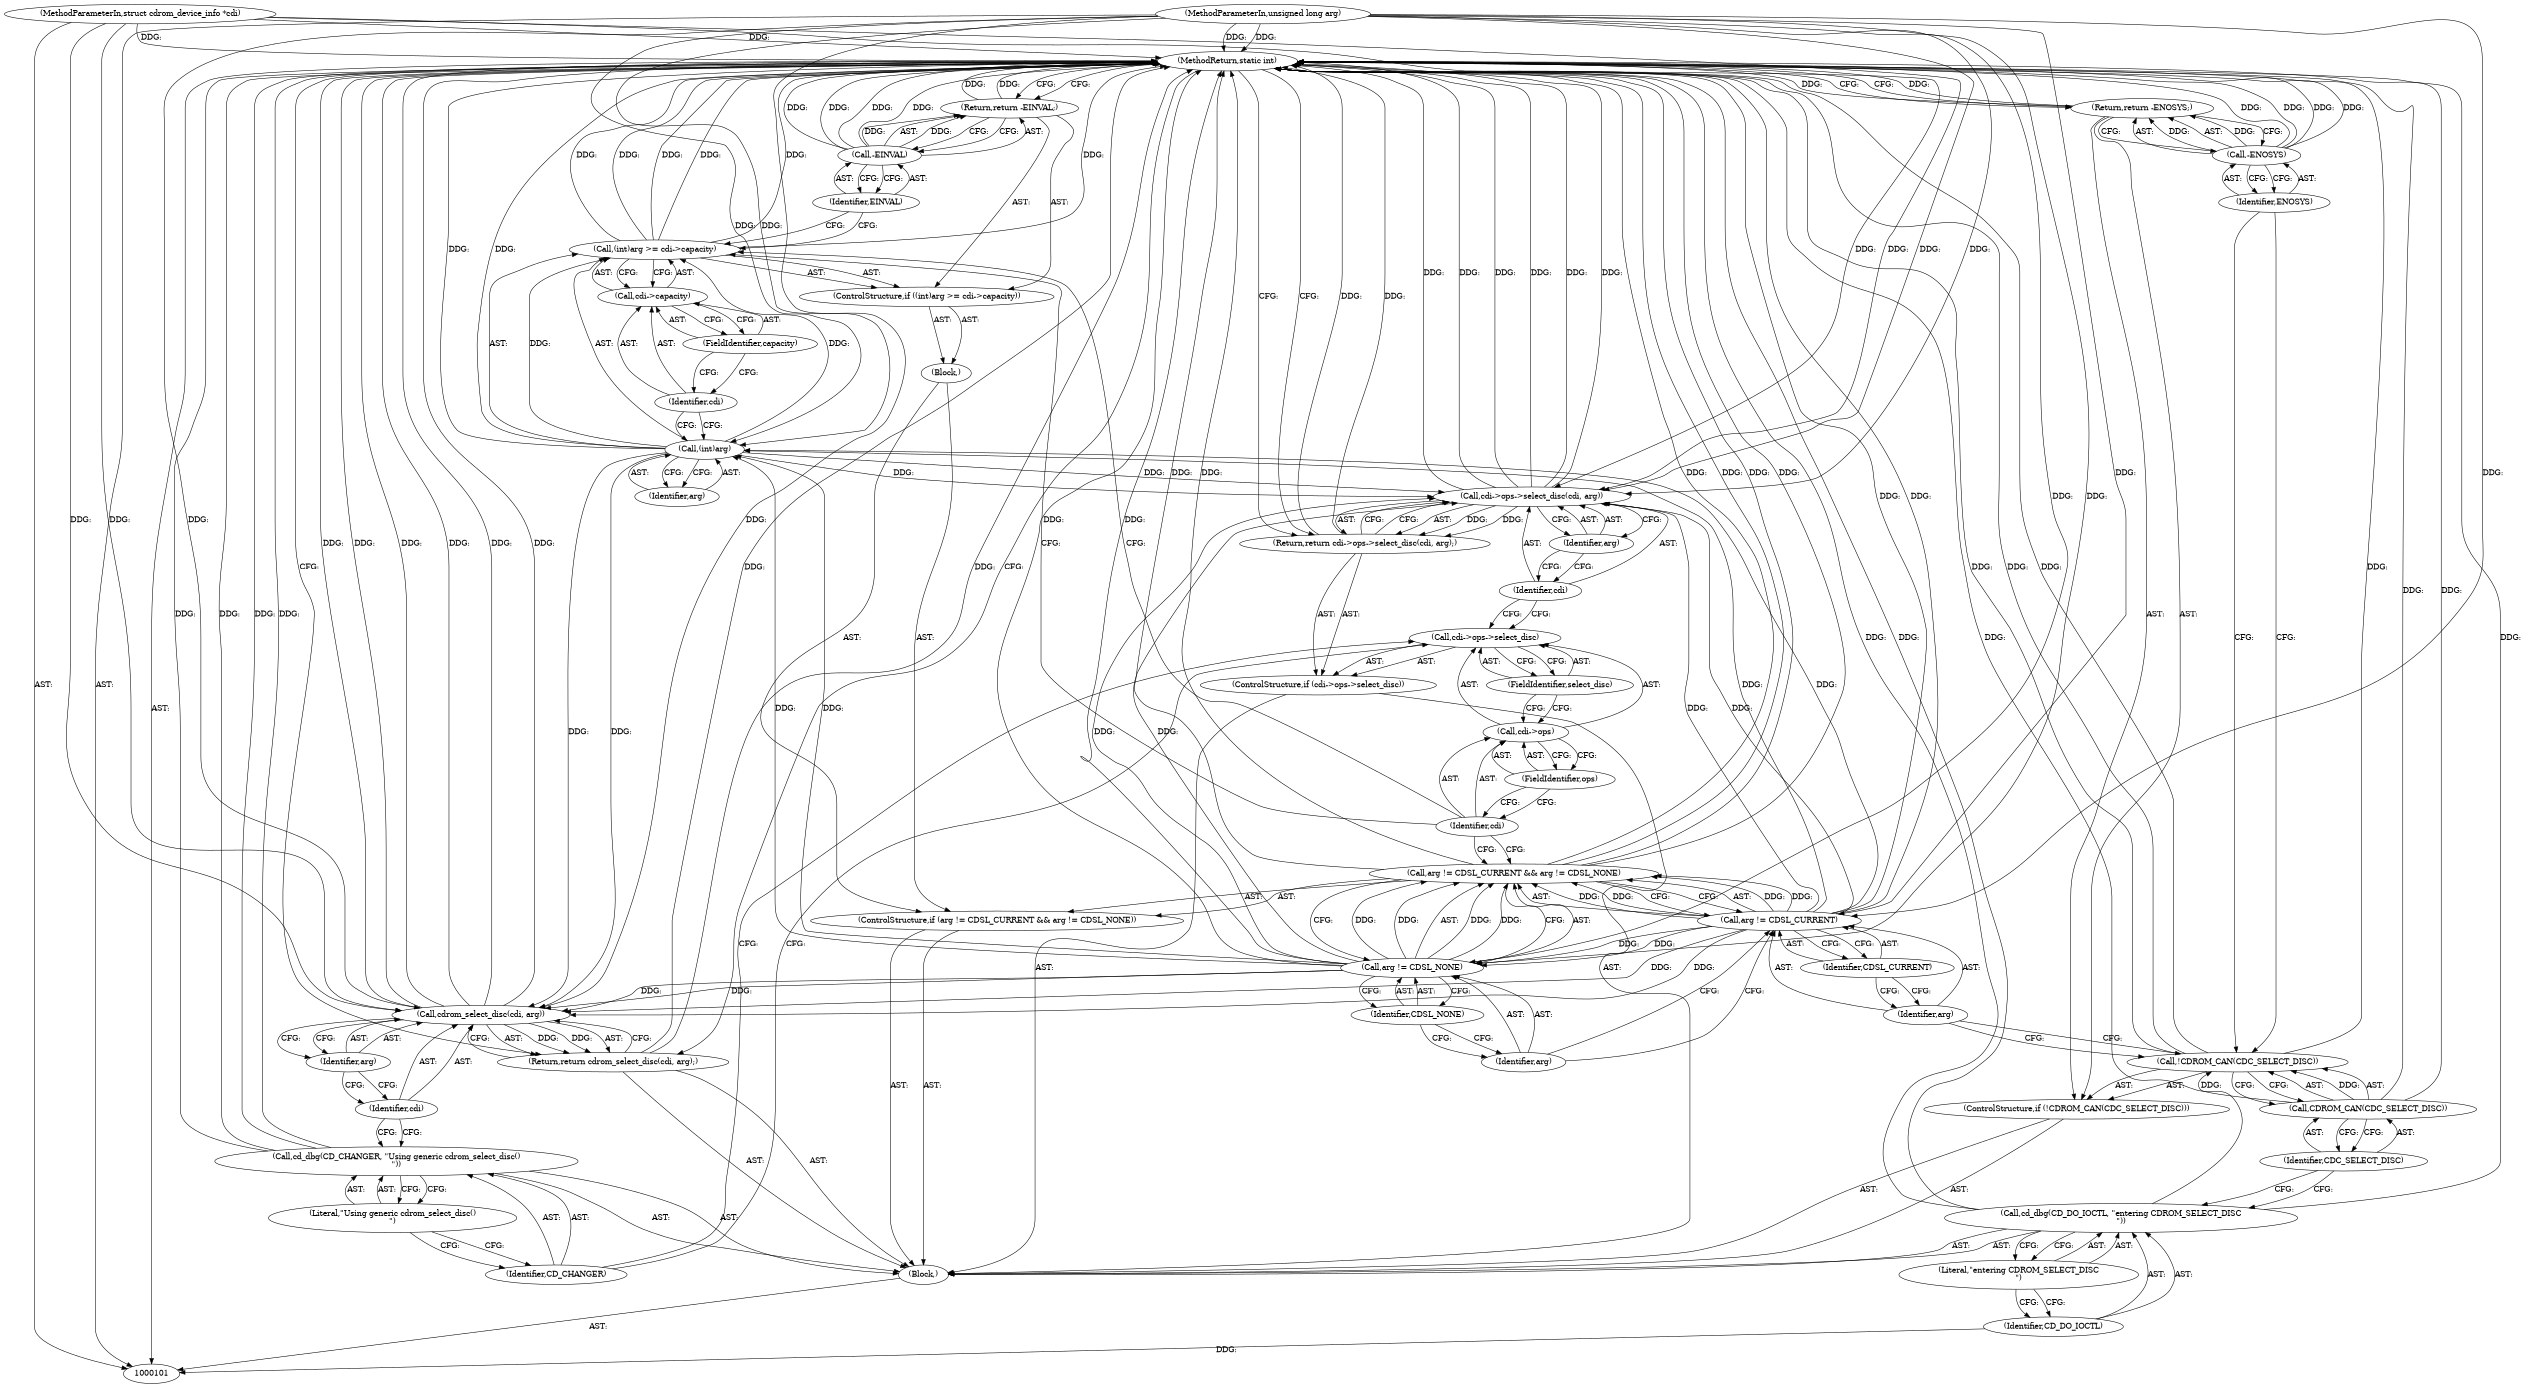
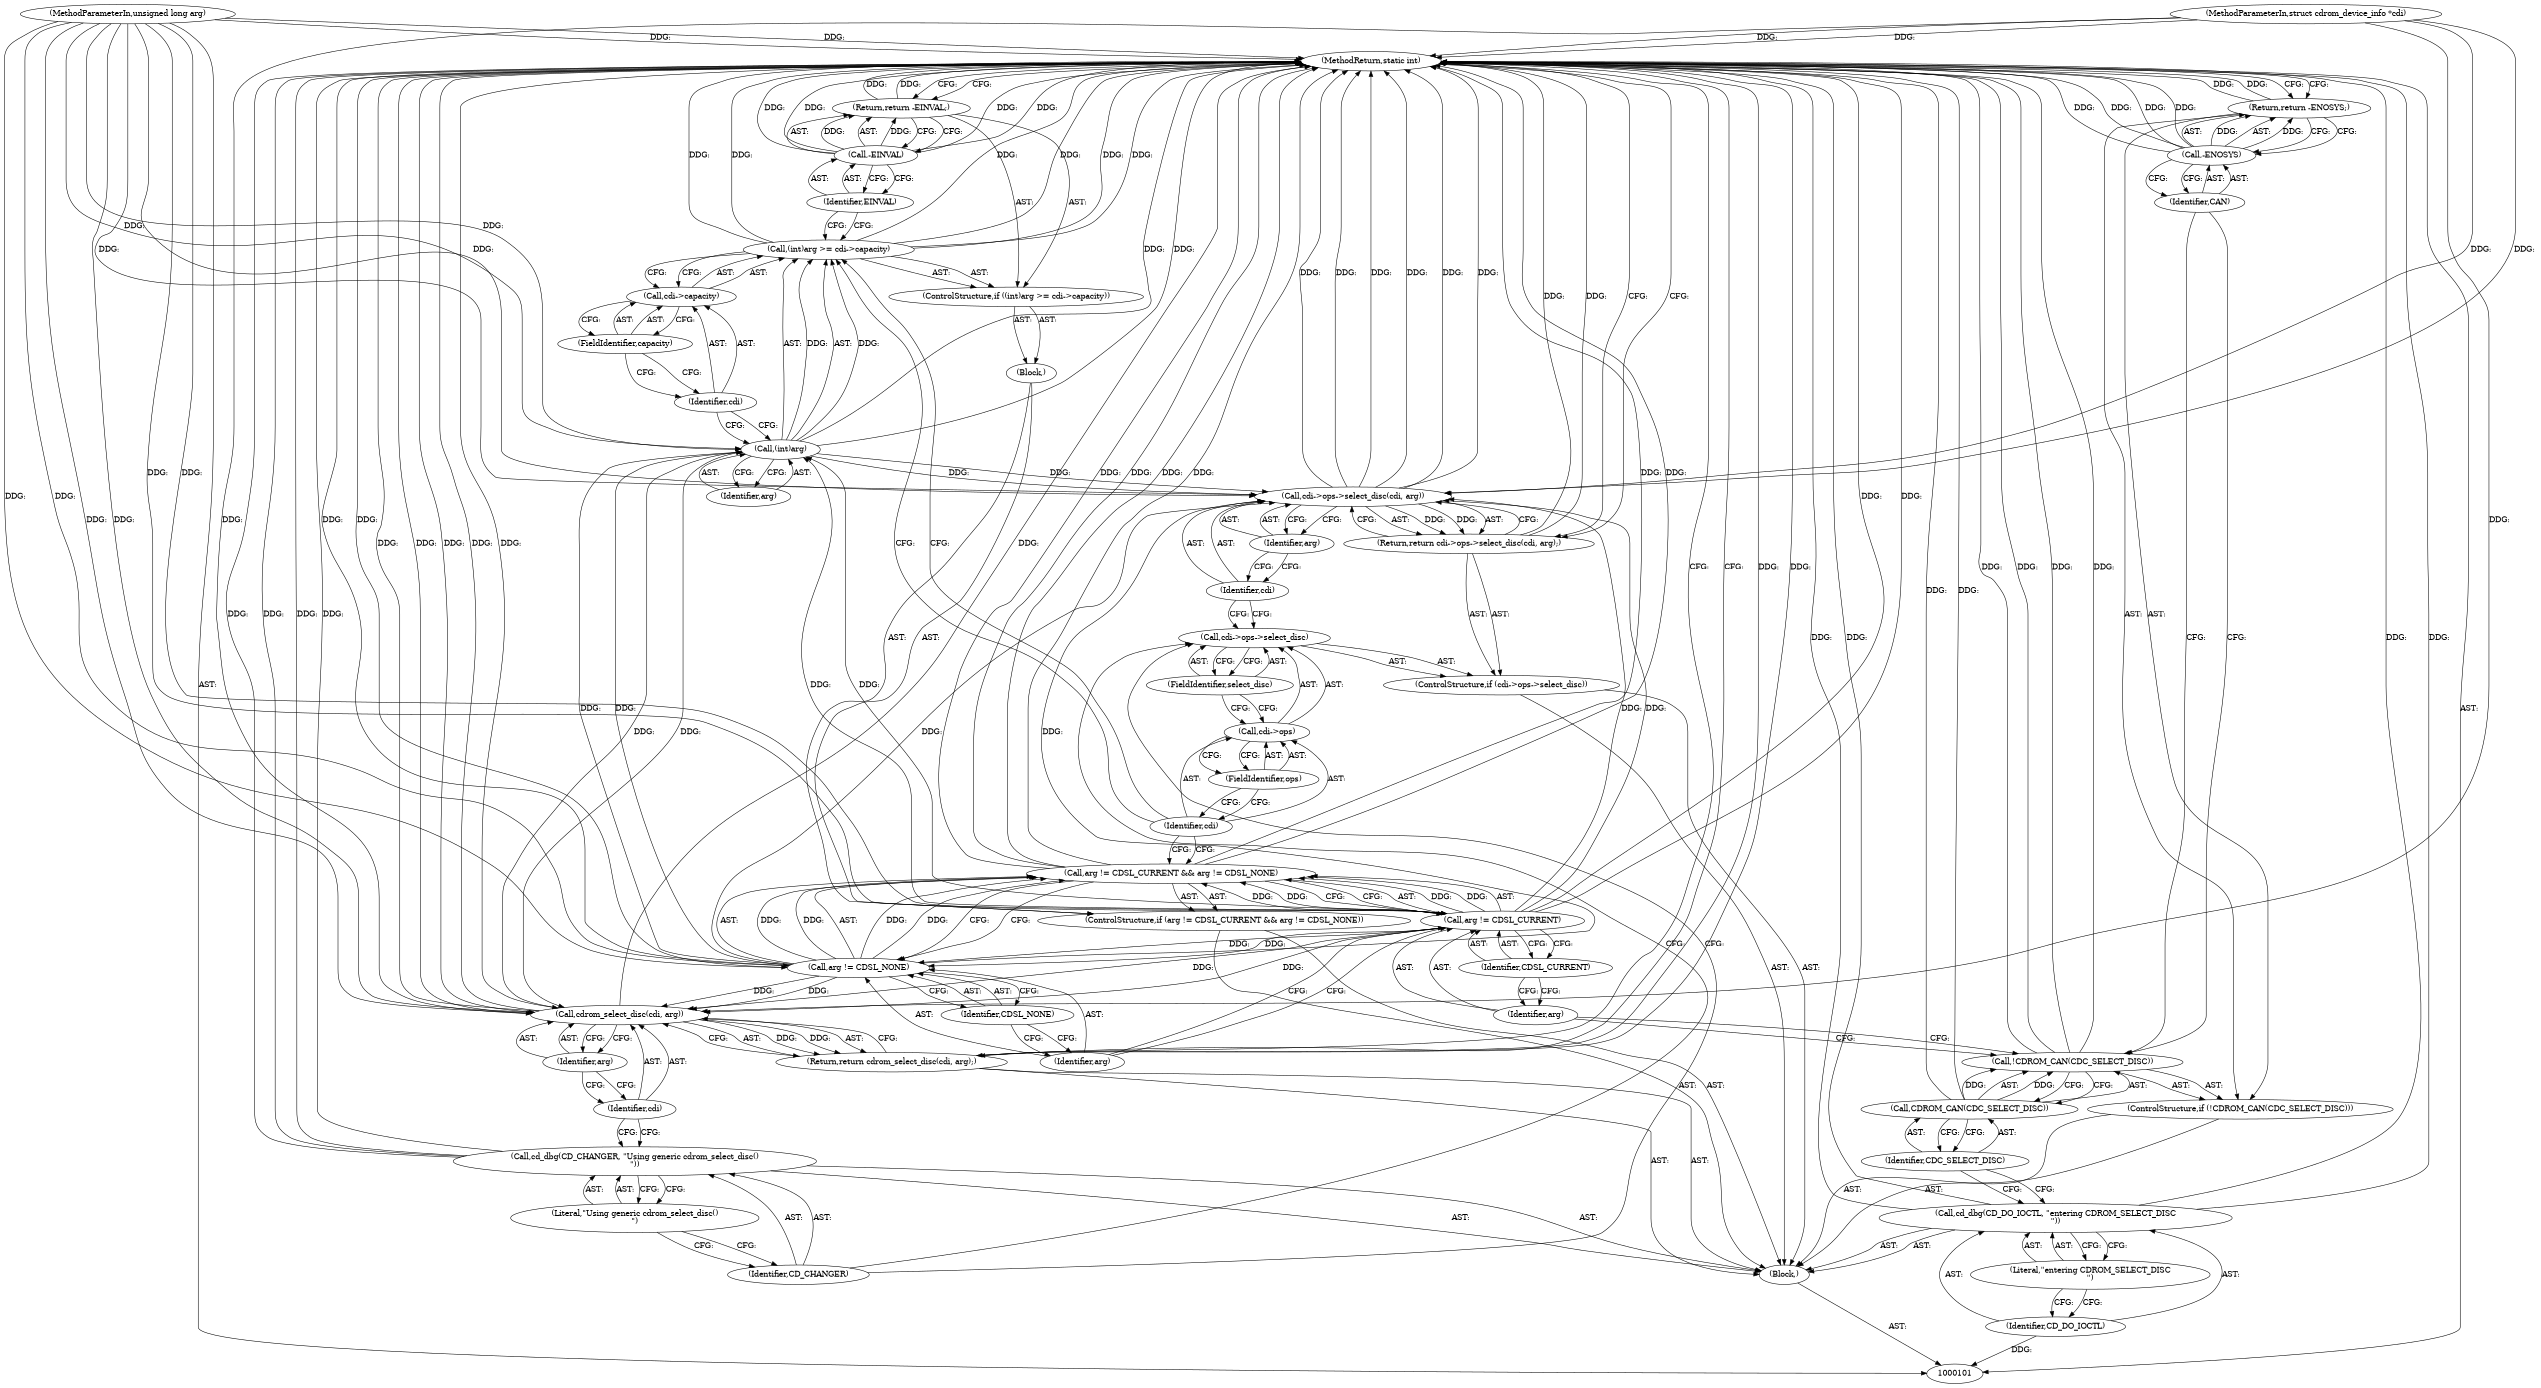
node "(Identifier,ENOSYS)": label "(Identifier,ENOSYS)" -> "(Identifier,CAN)"
edge "(MethodParameterIn,struct cdrom_device_info *cdi)" -> "1000101": removed, label "AST:"
